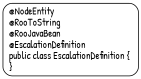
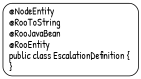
node "@NodeEntity": text "@EscalationDefinition" -> "@RooEntity"
